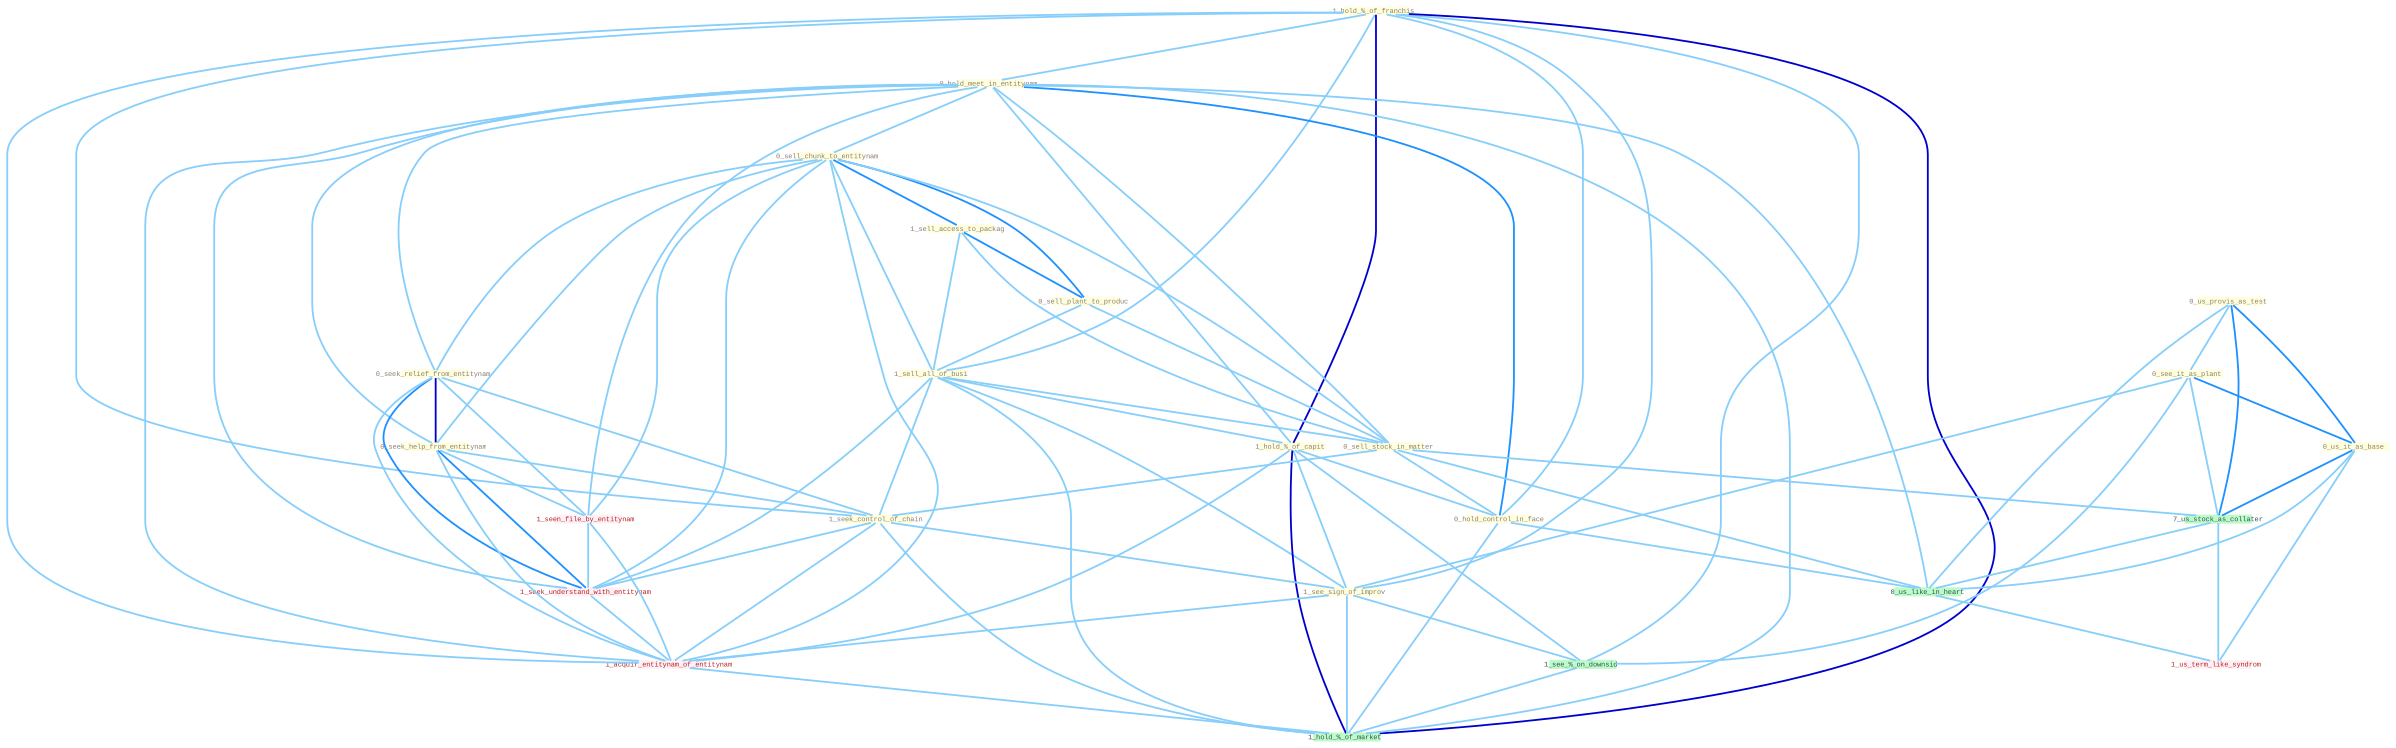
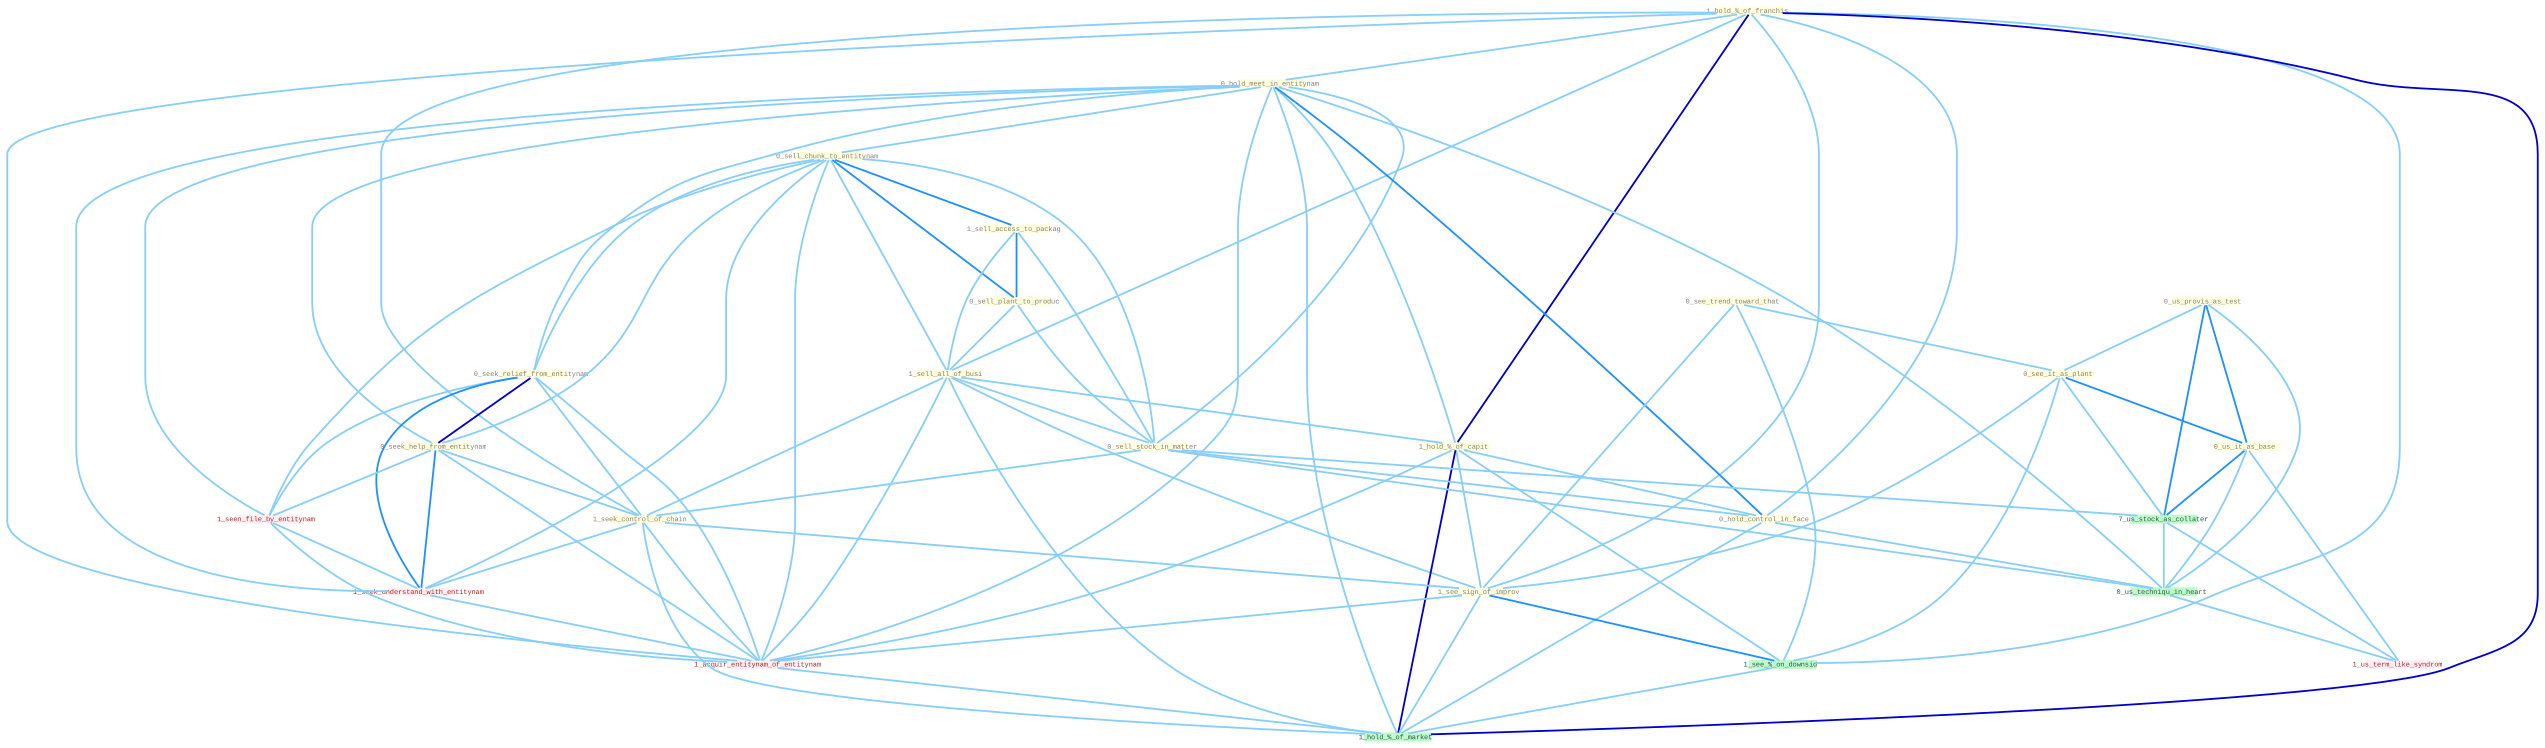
node "0_see_trend_toward_that": added
edge "1_sell_all_of_busi" -- "1_seek_understand_with_entitynam": now "1_sell_all_of_busi" -- "1_acquir_entitynam_of_entitynam"
node "0_us_like_in_heart": label "0_us_like_in_heart" -> "0_us_techniqu_in_heart"
edge "1_see_sign_of_improv" -- "1_see_%_on_downsid": color #87cefa -> #1e90ff
